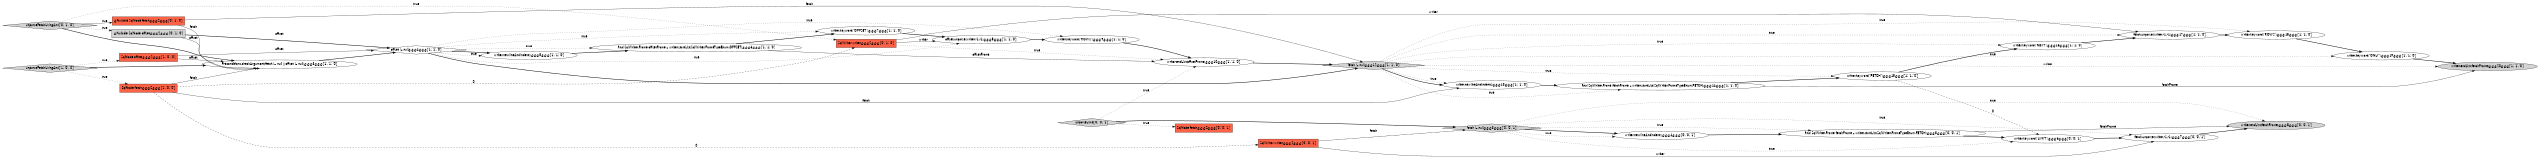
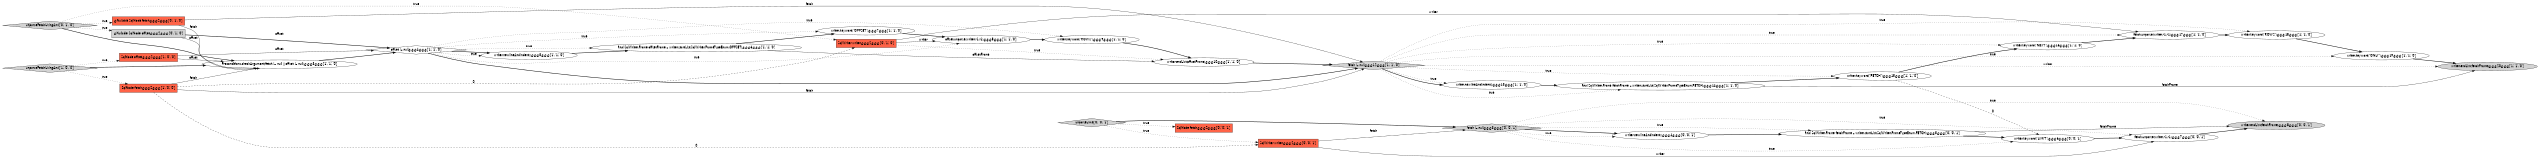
edge "unparseFetchUsingAnsi['0', '1', '0']" -> "@Nullable SqlNode fetch@@@2@@@['0', '1', '0']": style solid -> dotted
edge "unparseLimit['0', '0', '1']" -> "writer.endList(offsetFrame)@@@10@@@['1', '1', '0']": now "unparseLimit['0', '0', '1']" -> "SqlWriter writer@@@2@@@['0', '0', '1']"
edge "SqlNode fetch@@@2@@@['1', '0', '0']" -> "writer.newlineAndIndent()@@@13@@@['1', '1', '0']": now "SqlNode fetch@@@2@@@['1', '0', '0']" -> "fetch != null@@@12@@@['1', '1', '0']"
